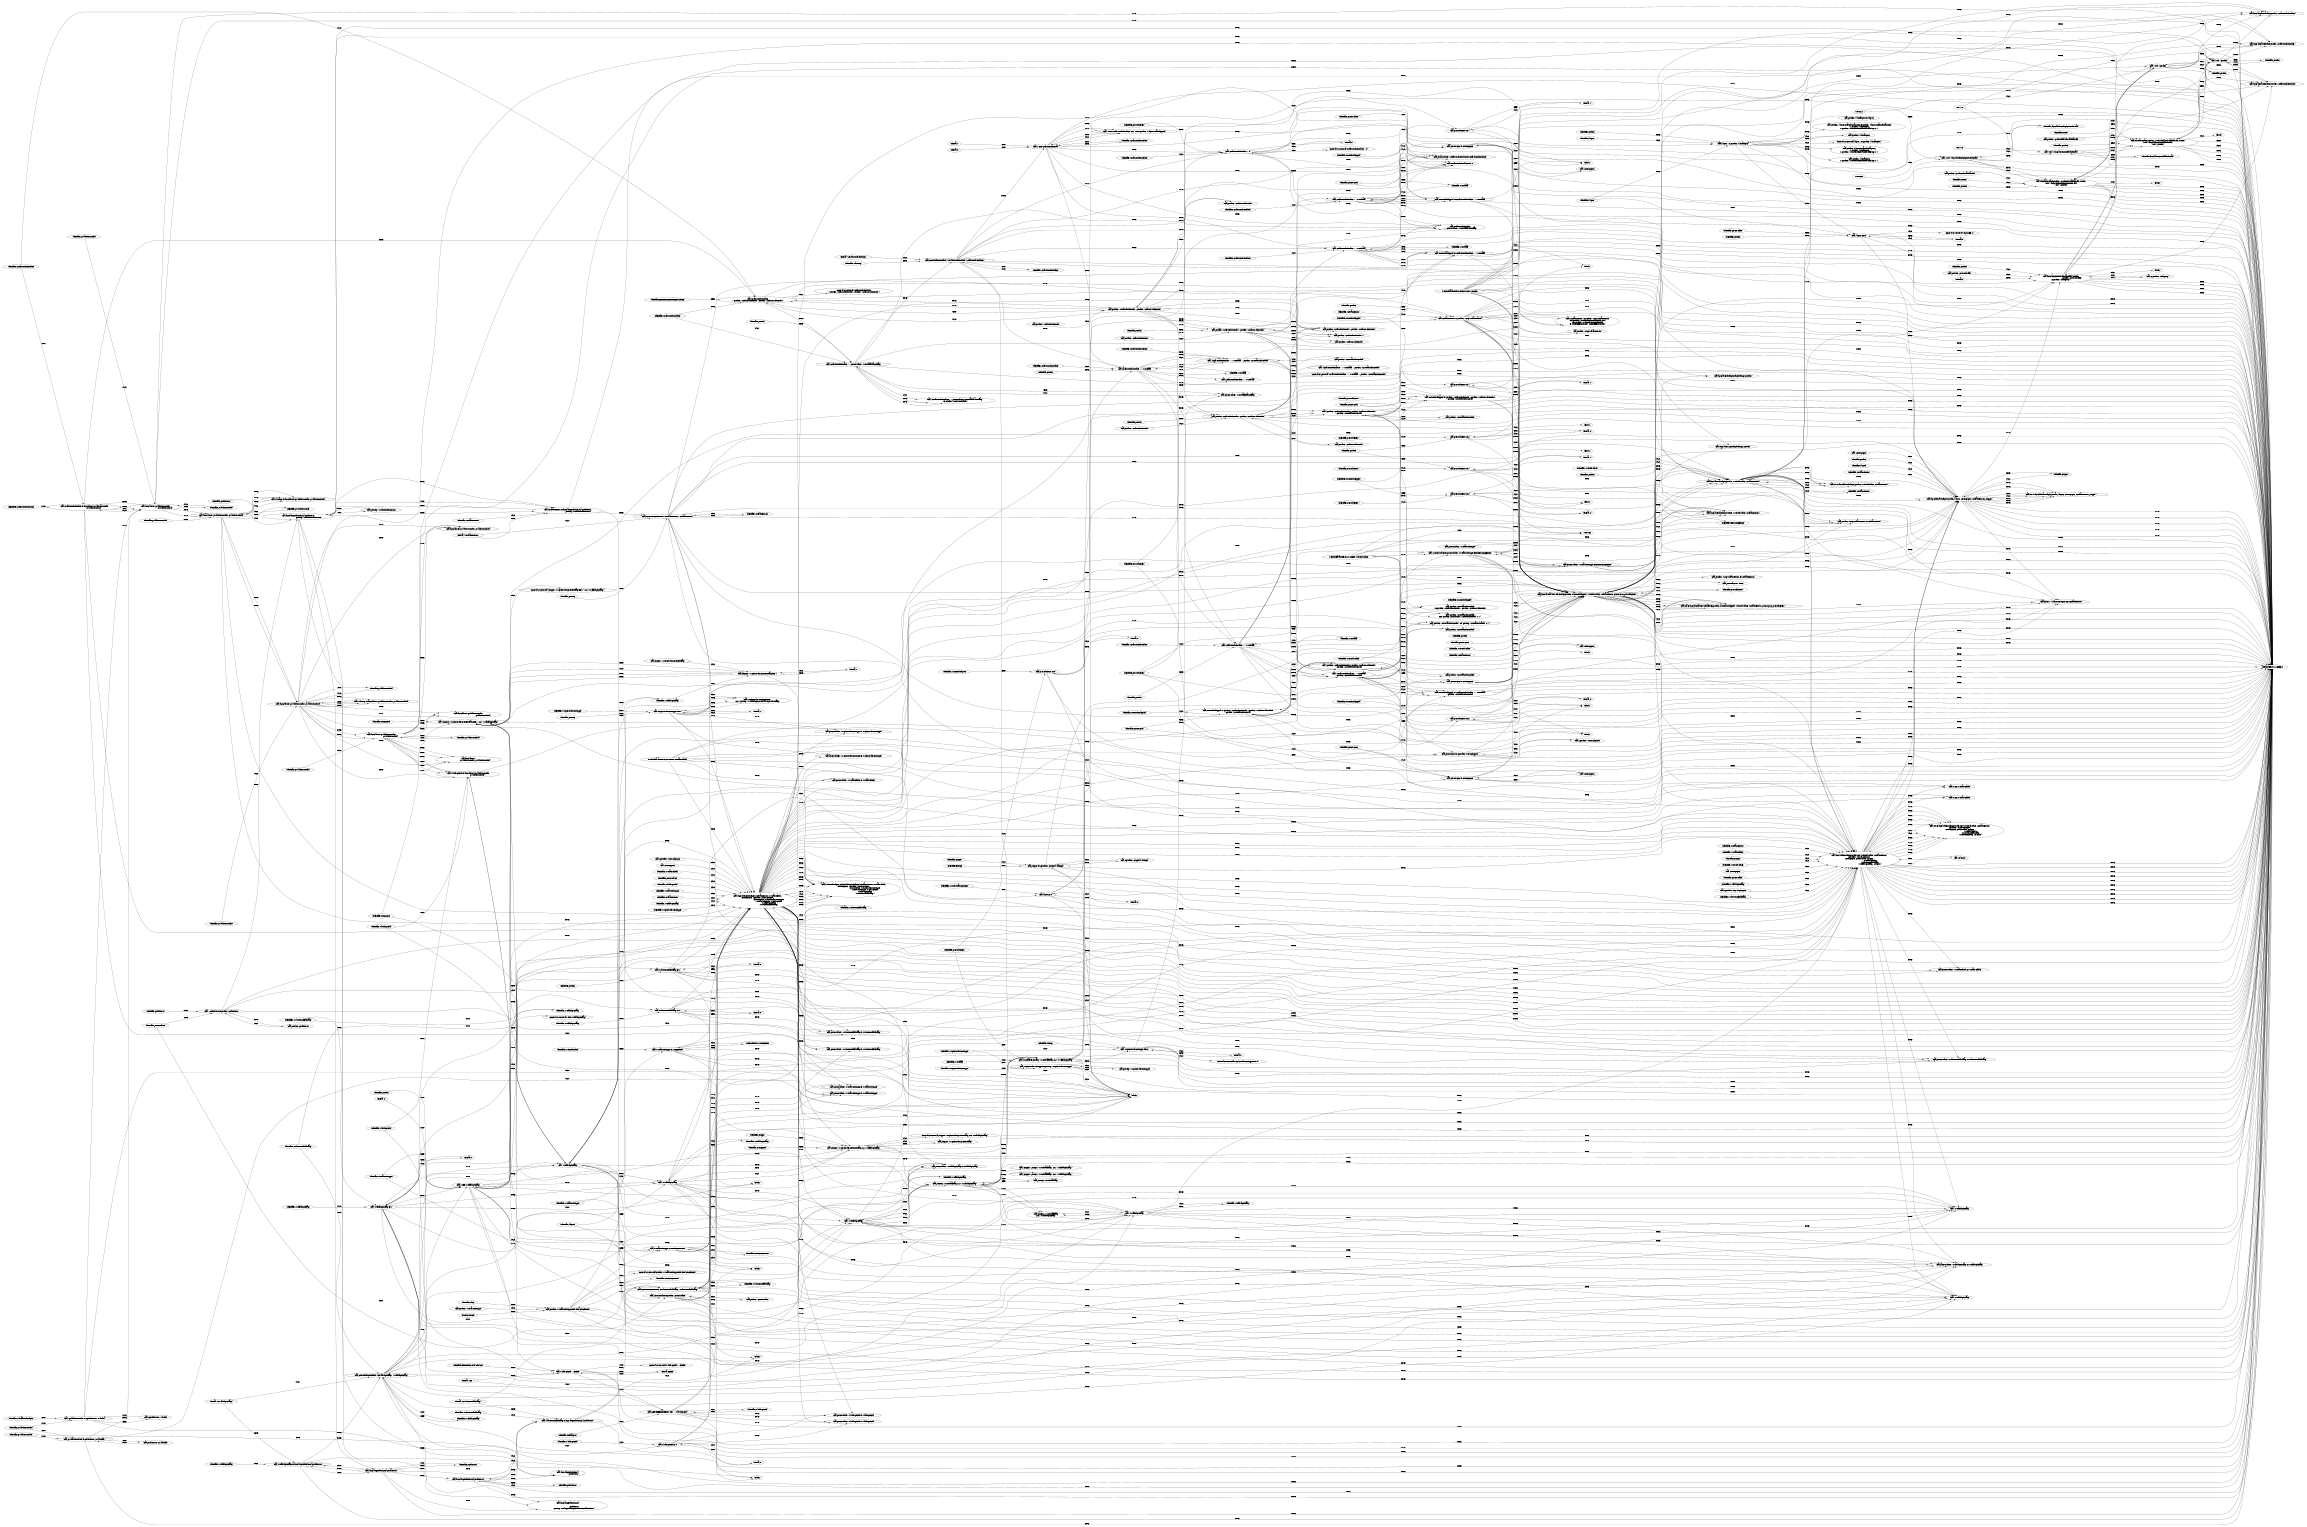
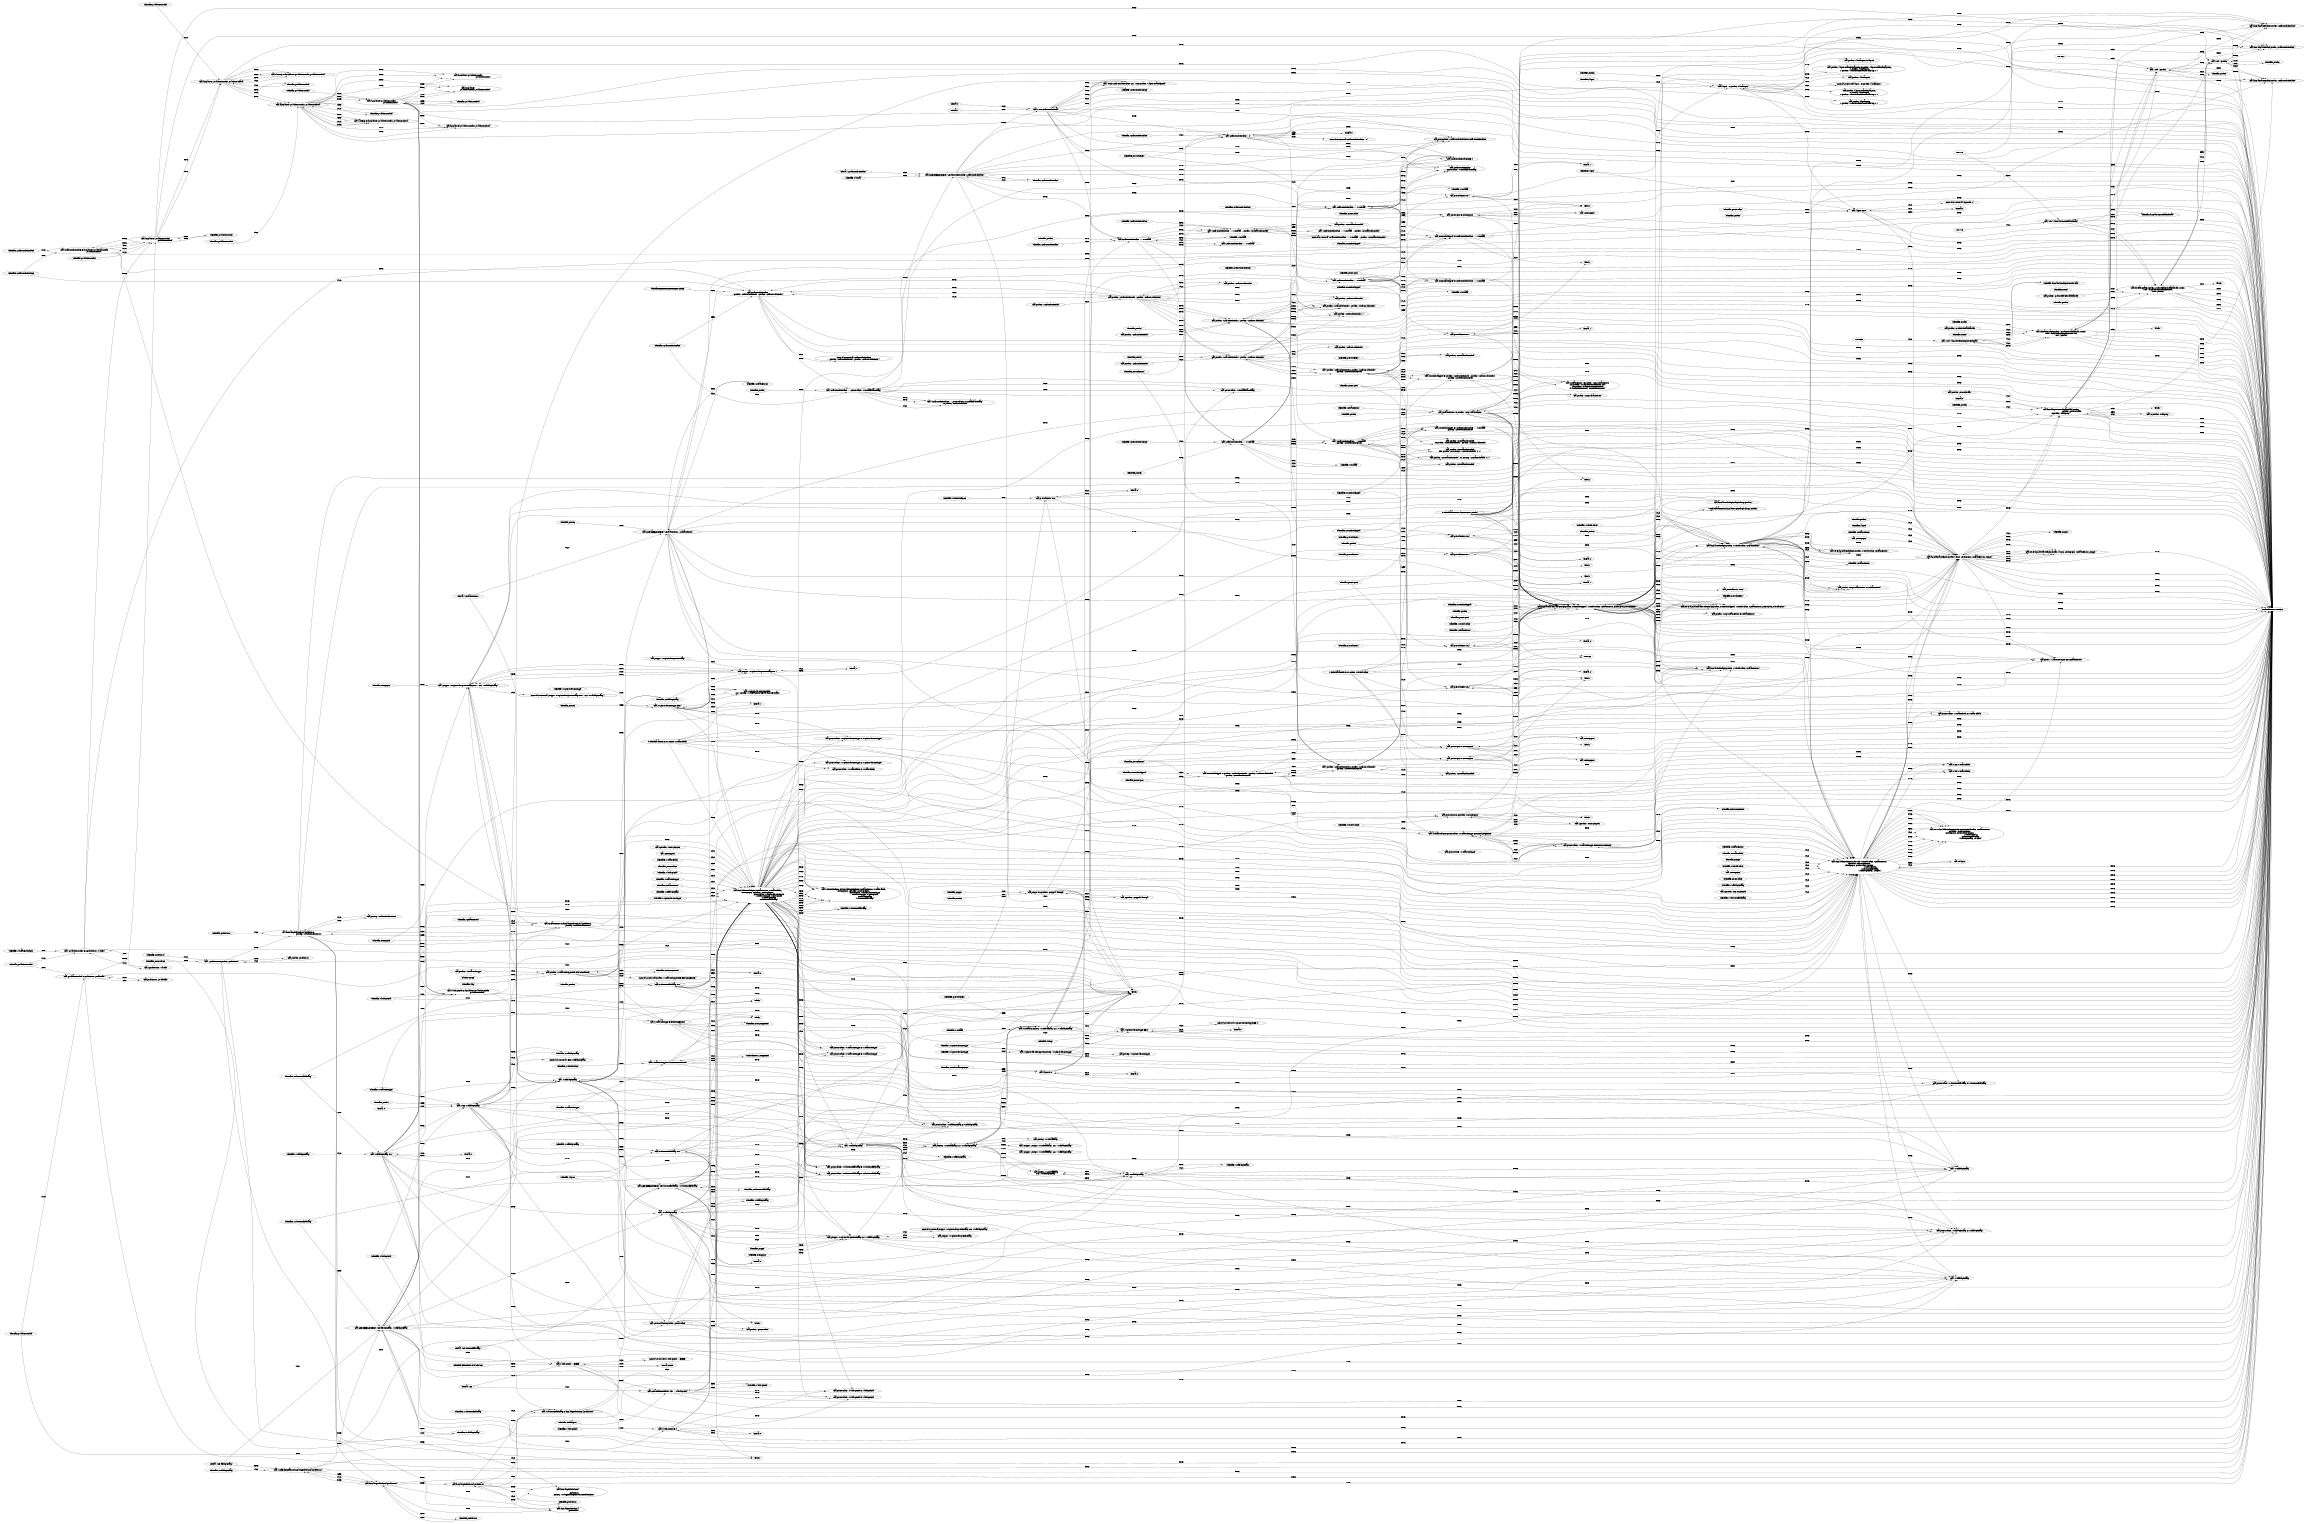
edge "1001672" -> "(Call,(void *)ih264d_decode_picture_thread)": removed, label "CFG:"
node "(Identifier,u4_temp)": label "(Identifier,u4_temp)" -> "(Identifier,u4_total)"
node "(Call,ih264d_err_pic_dispbuf_mgr(ps_dec))": label "(Call,ih264d_err_pic_dispbuf_mgr(ps_dec))" -> "(MethodParameterIn,ih264d_err_pic_dispbuf_mgr(ps_dec))"
node "(Call,u1_nal_unit_type = SLICE_NAL)": label "(Call,u1_nal_unit_type = SLICE_NAL)" -> "(Call,u1_nal_unit_type = SLICE_CORRUPTED)"
